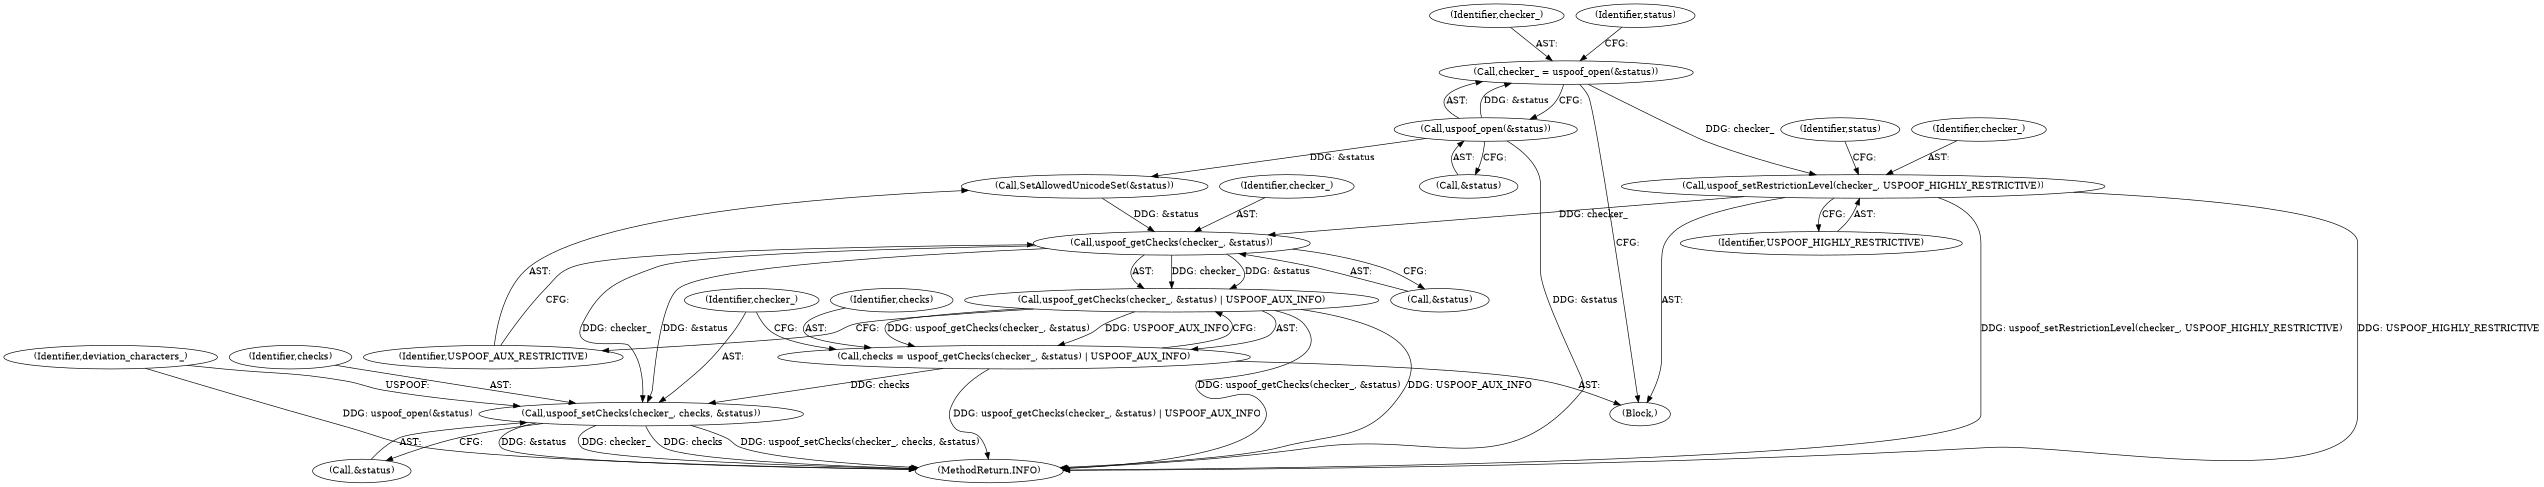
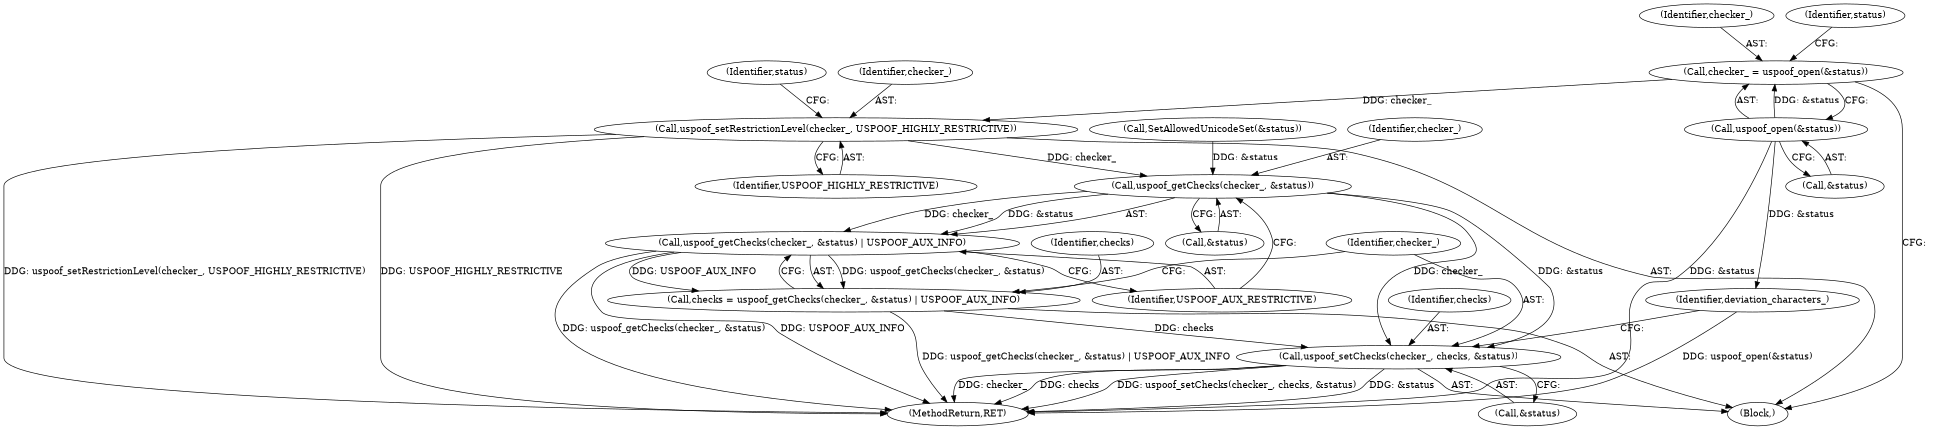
edge "(Call,uspoof_open(&status))" -> "(Call,SetAllowedUnicodeSet(&status))": now "(Call,uspoof_open(&status))" -> "(Identifier,deviation_characters_)"
edge "(Identifier,USPOOF_AUX_RESTRICTIVE)" -> "(Call,SetAllowedUnicodeSet(&status))": now "(Identifier,USPOOF_AUX_RESTRICTIVE)" -> "(Call,uspoof_getChecks(checker_, &status) | USPOOF_AUX_INFO)"
edge "(Identifier,deviation_characters_)" -> "(Call,uspoof_setChecks(checker_, checks, &status))": label "USPOOF: " -> "CFG: "
edge "(Call,uspoof_setChecks(checker_, checks, &status))" -> "(Block,)": added, label "AST:"
node "(MethodReturn,INFO)": label "(MethodReturn,INFO)" -> "(MethodReturn,RET)"
